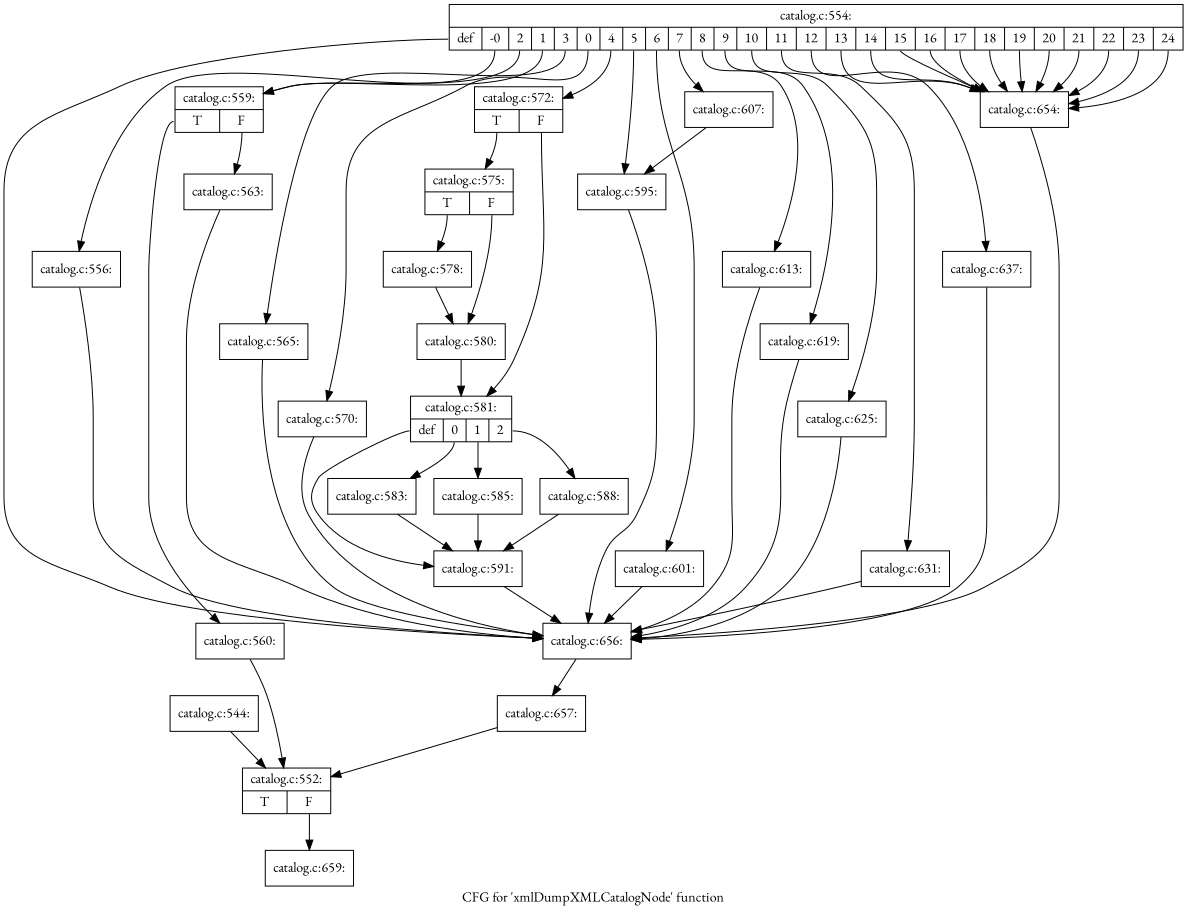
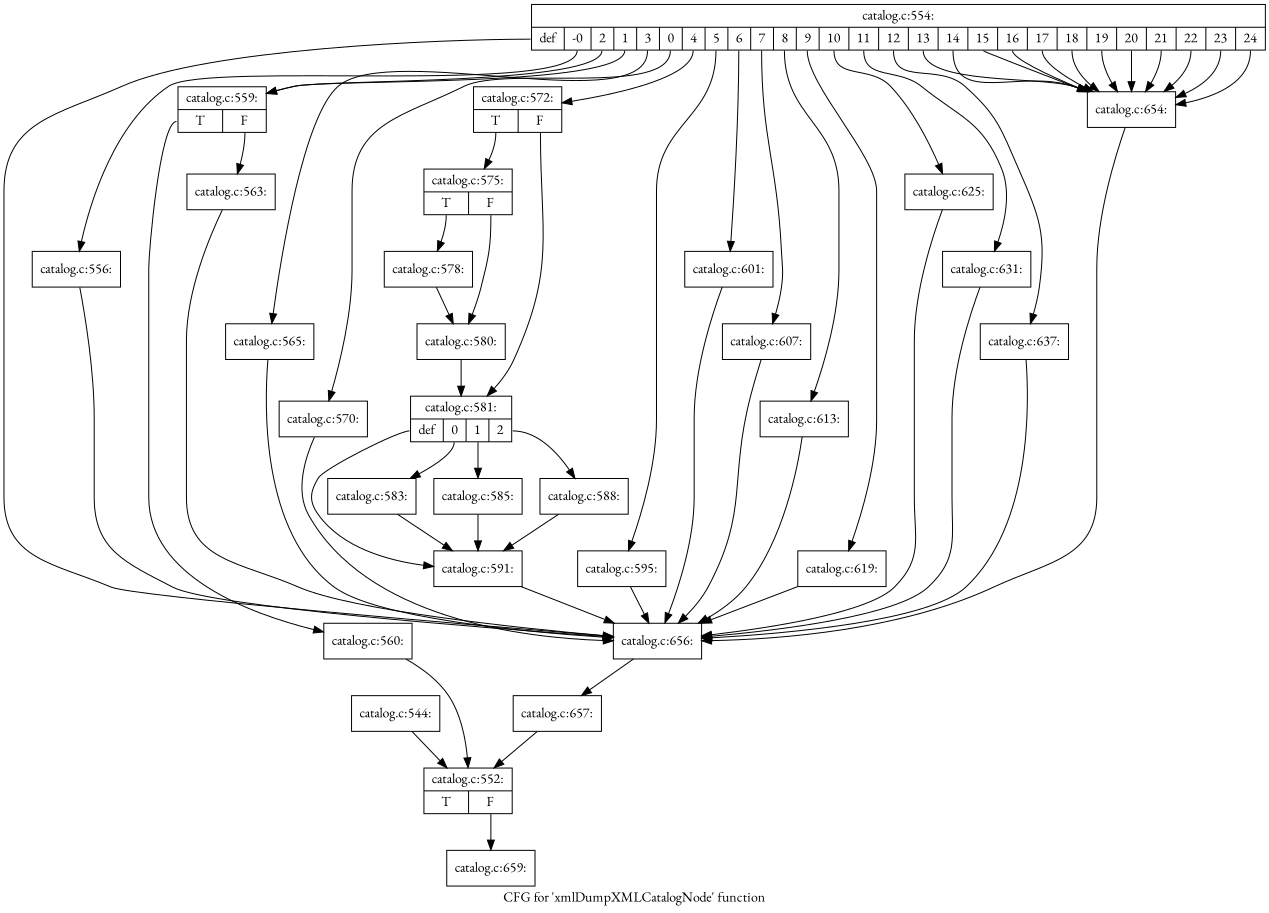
edge "catalog.c:607:" -> "catalog.c:595:": now "catalog.c:607:" -> "catalog.c:656:"
